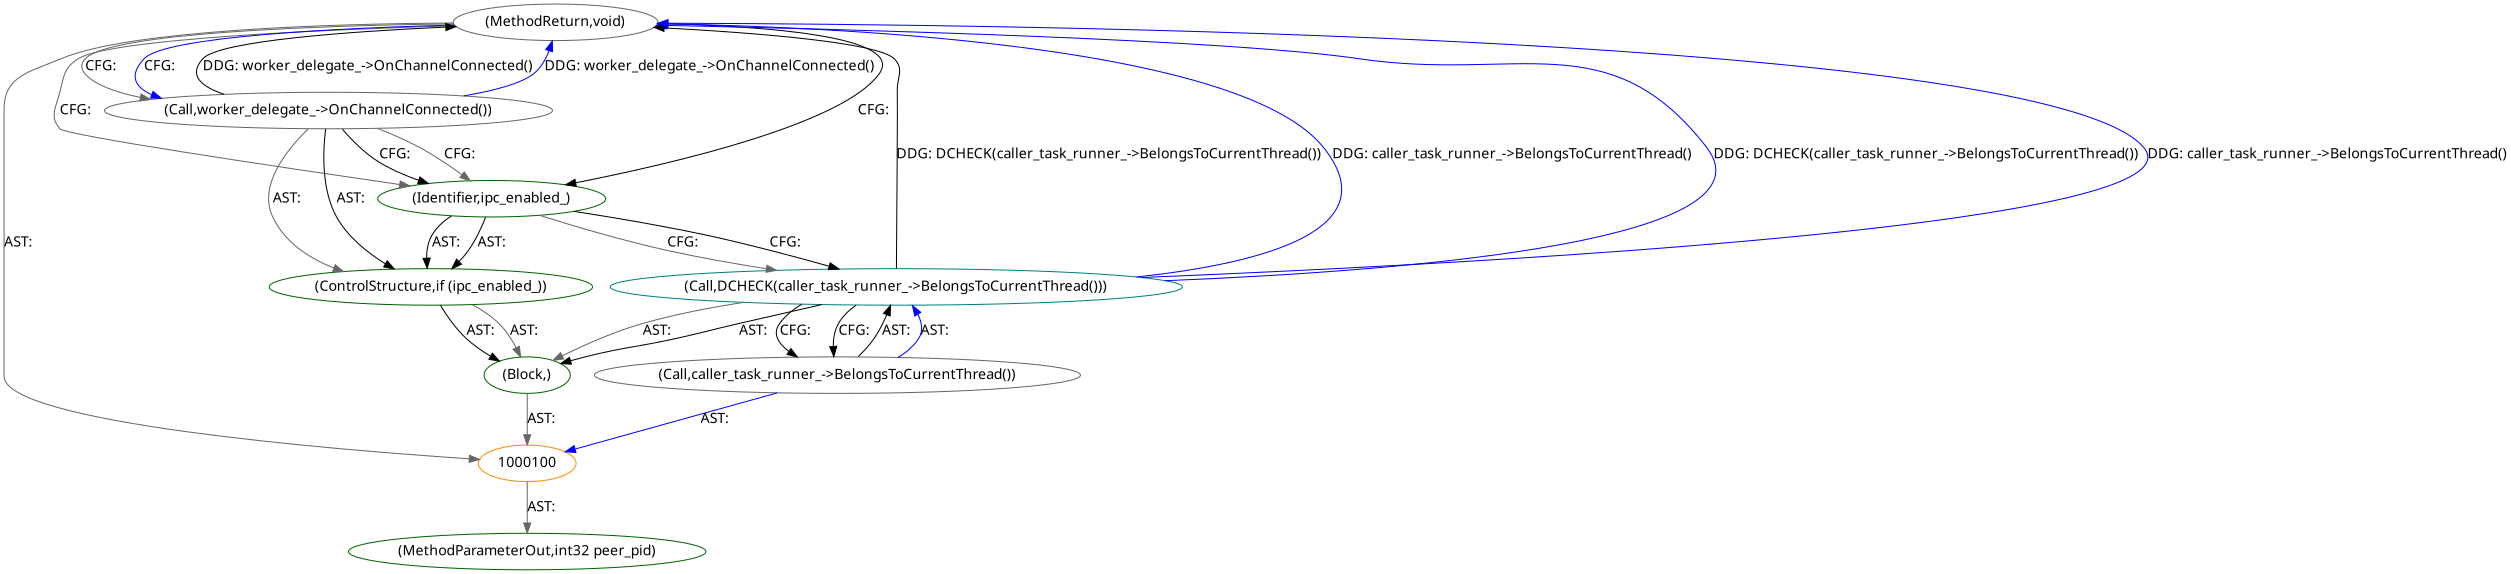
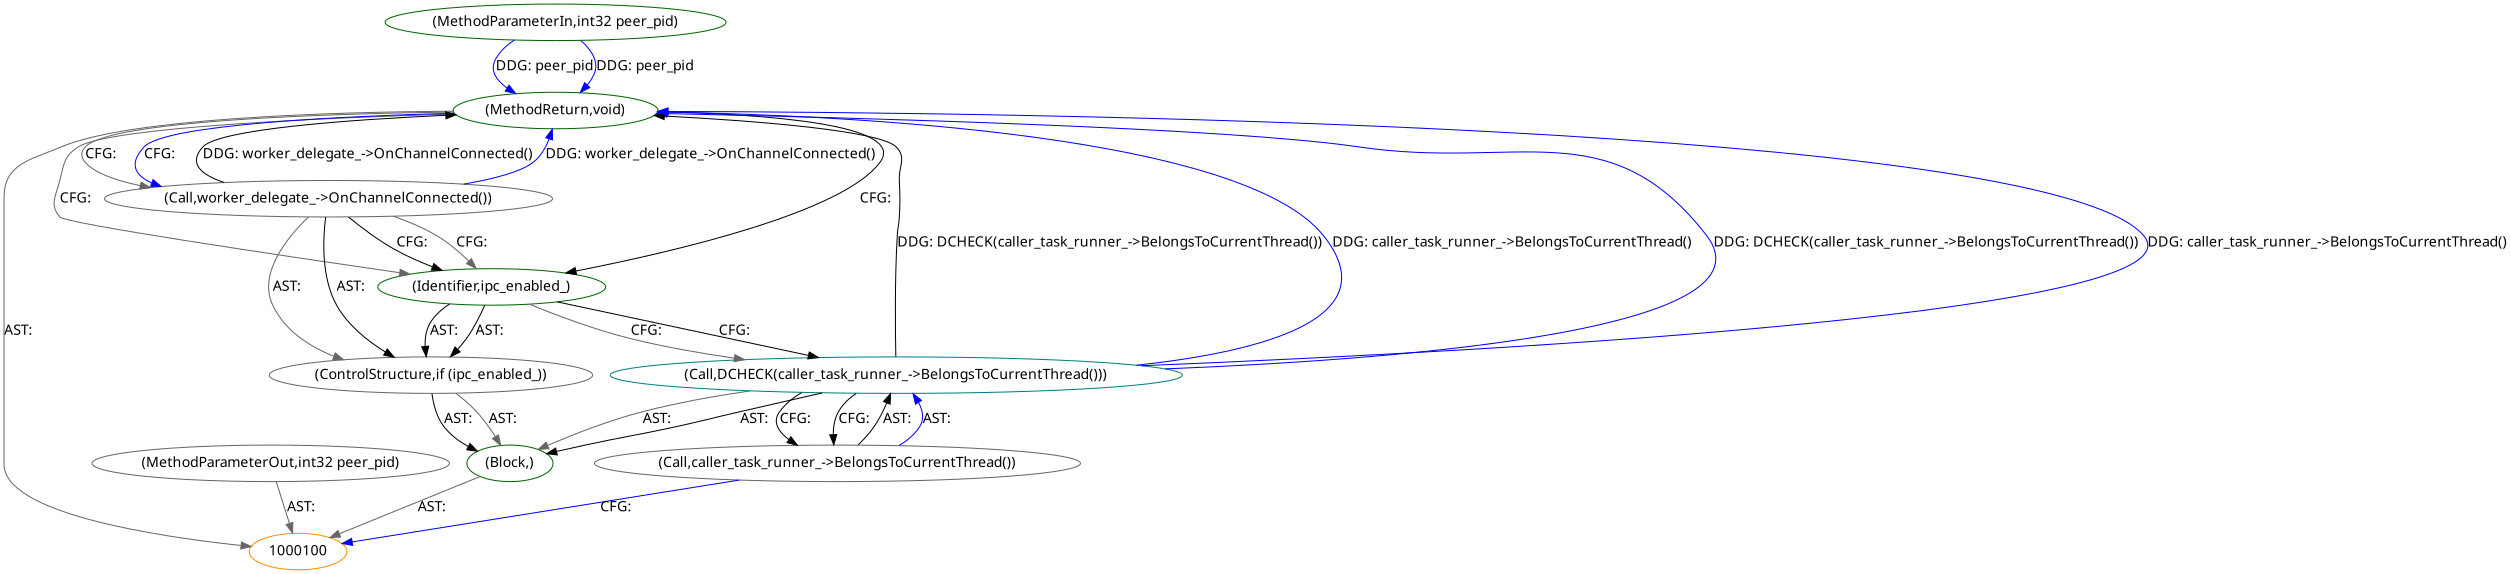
node "(MethodParameterIn,int32 peer_pid)": added
node "(MethodReturn,void)": color gray40 -> darkgreen
node "(ControlStructure,if (ipc_enabled_))": color darkgreen -> gray40
edge "(Call,caller_task_runner_->BelongsToCurrentThread())" -> "1000100": label "AST: " -> "CFG: "
edge "1000100" -> "(MethodParameterOut,int32 peer_pid)": reversed
node "(MethodParameterOut,int32 peer_pid)": color darkgreen -> gray40
